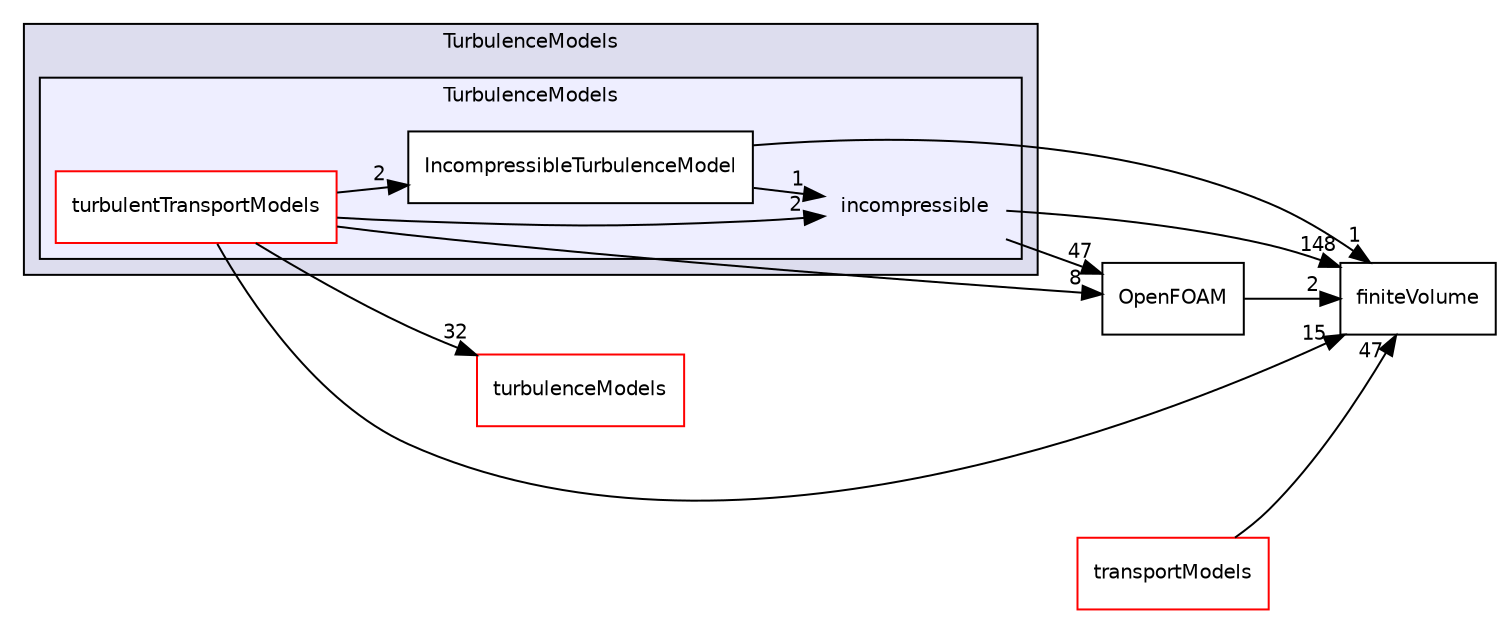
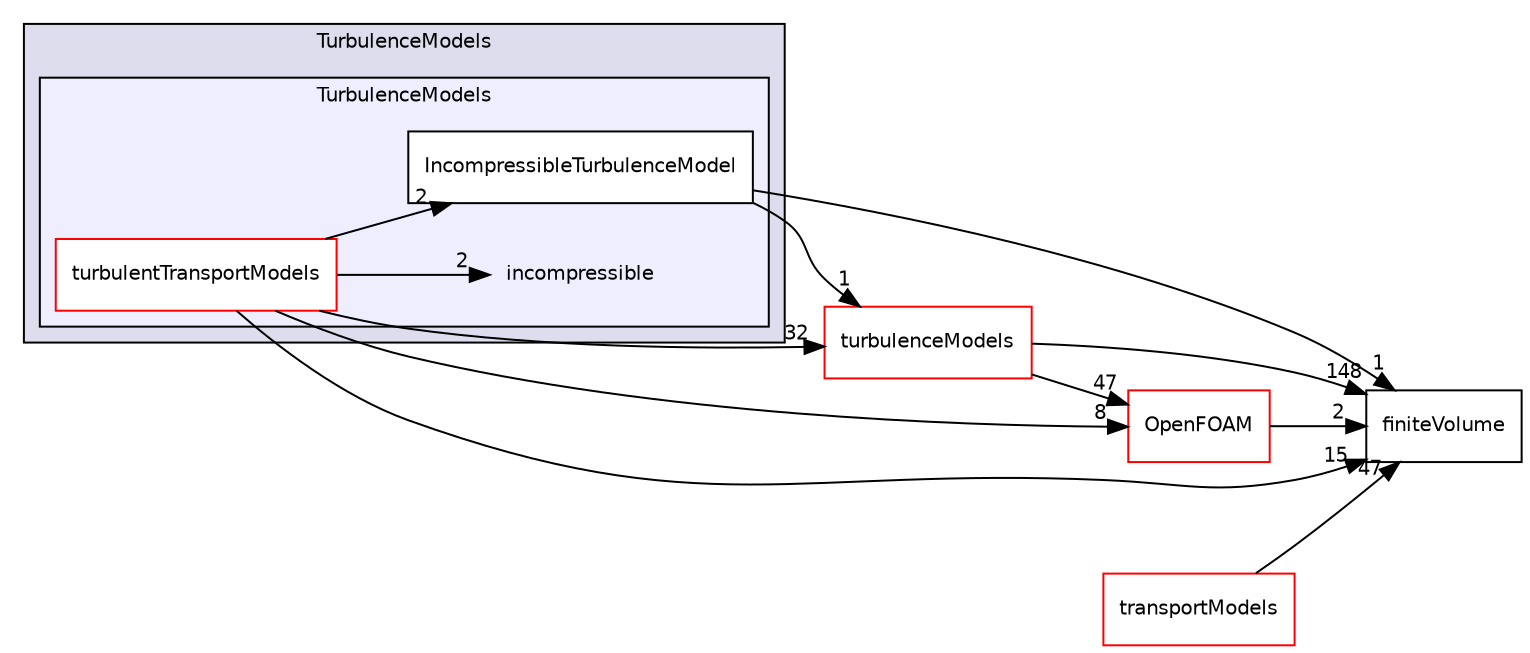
edge "IncompressibleTurbulenceModel" -> "incompressible": now "IncompressibleTurbulenceModel" -> "turbulenceModels"
edge "incompressible" -> "finiteVolume": now "turbulenceModels" -> "finiteVolume"
edge "incompressible" -> "OpenFOAM": now "turbulenceModels" -> "OpenFOAM"
node "OpenFOAM": color black -> red
